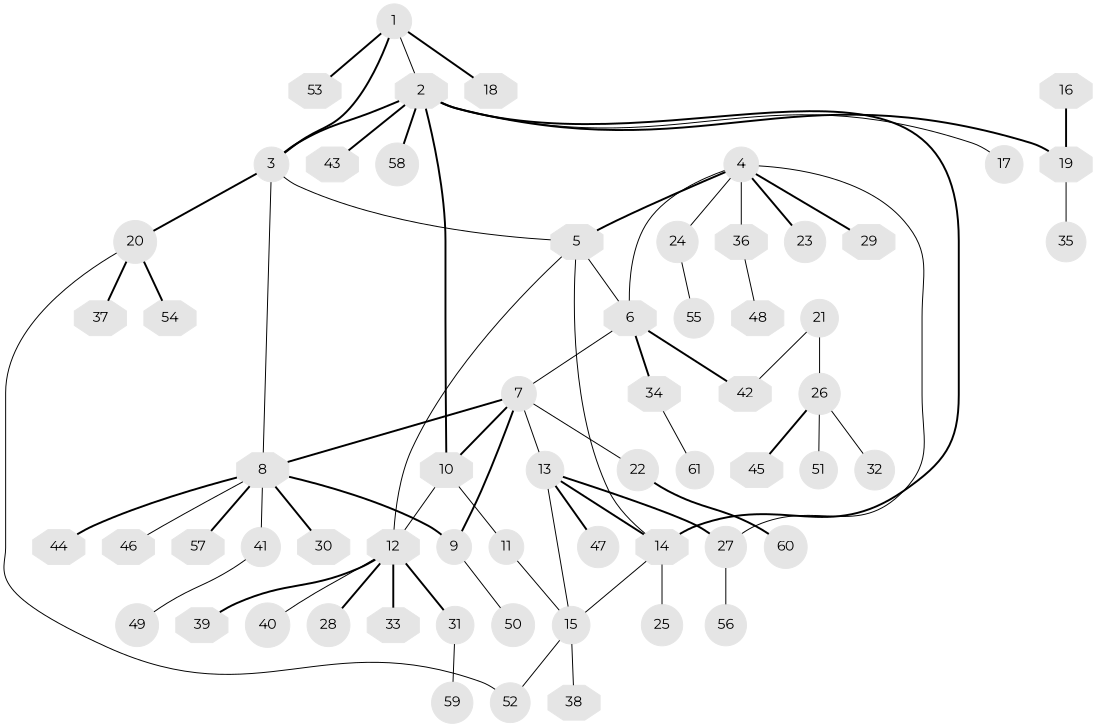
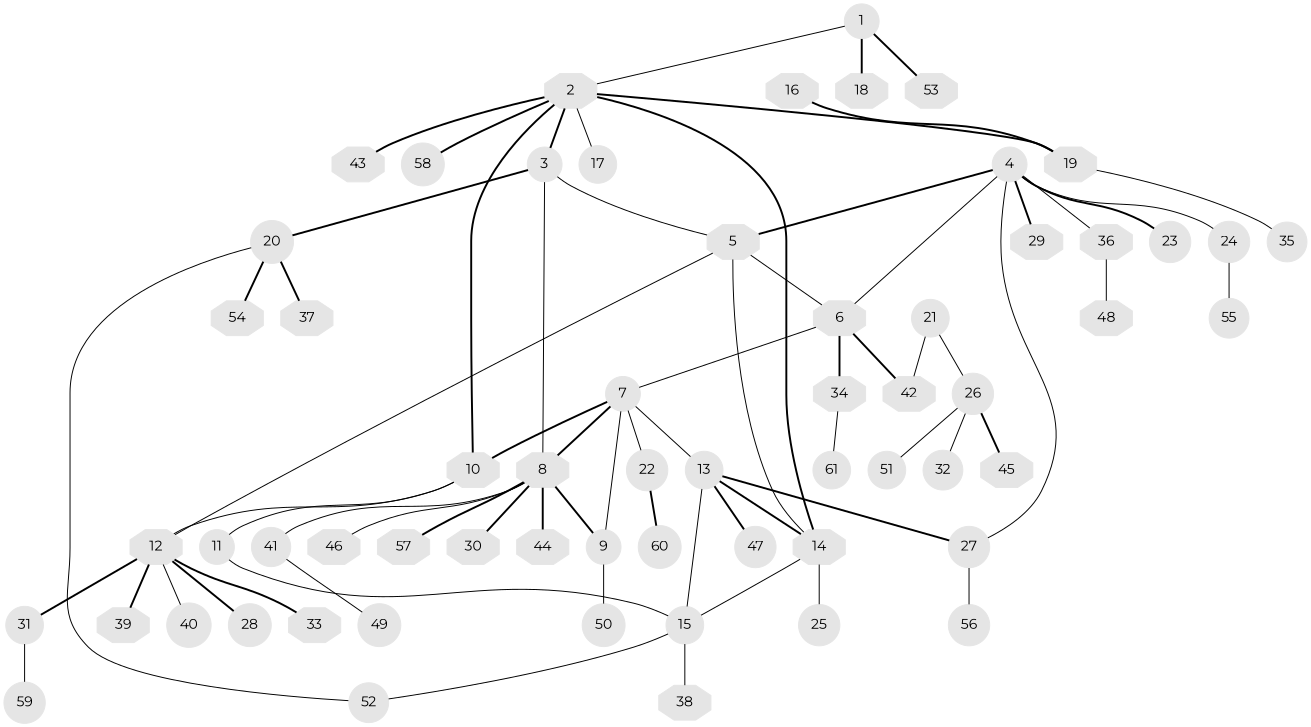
edge "1" -- "3": removed
edge "7" -- "9": style bold -> solid
